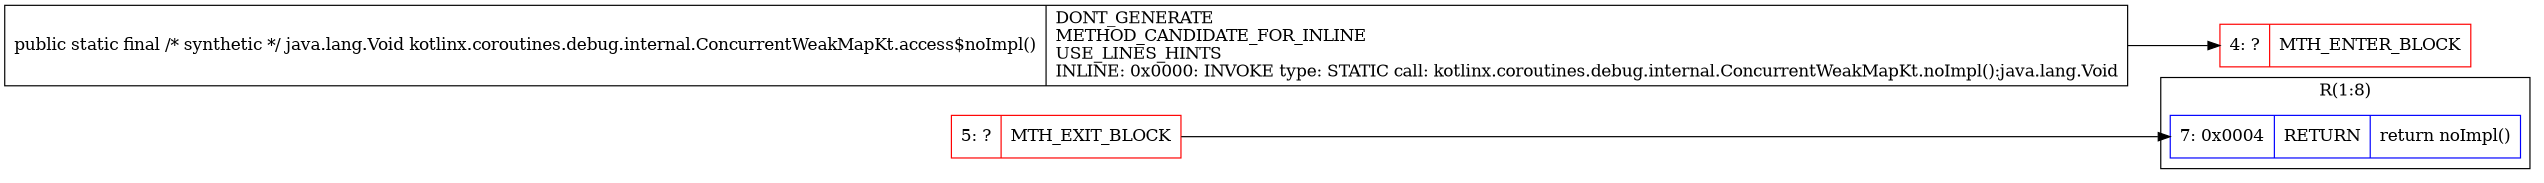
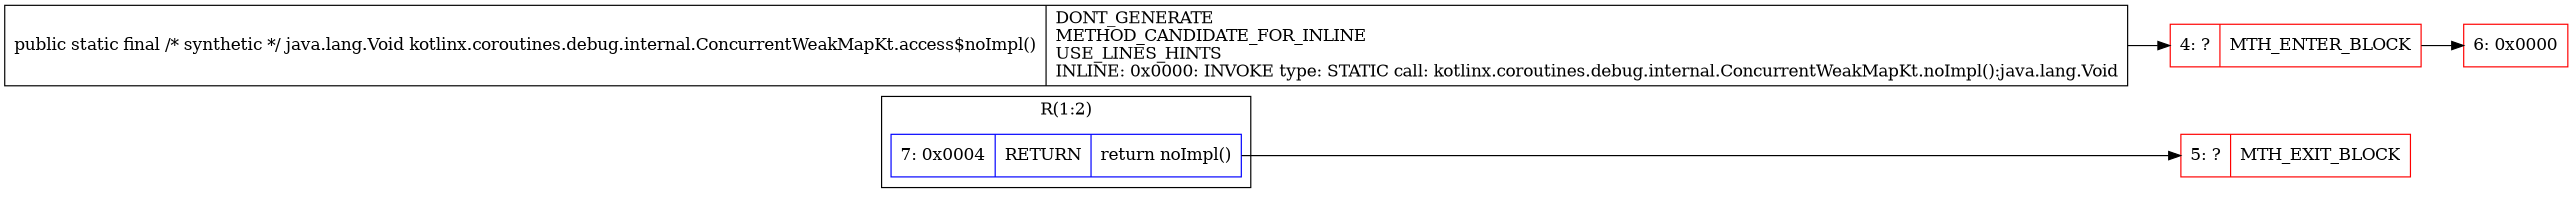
node "6: 0x0000": added
cluster "R(1:8)": label "R(1:8)" -> "R(1:2)"
edge "5: ?" -> "7: 0x0004": reversed
